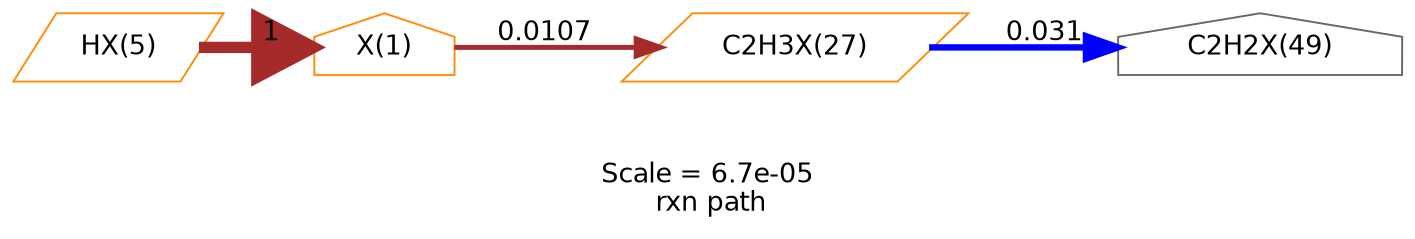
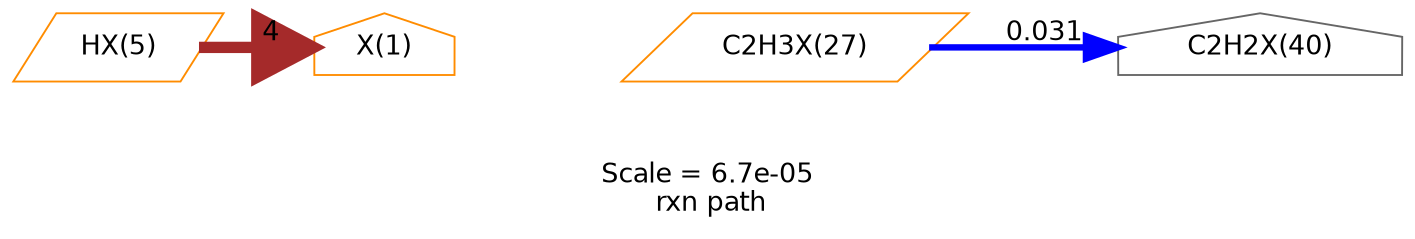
edge "HX(5)" -> "X(1)": label " 1" -> " 4"
edge "X(1)" -> "C2H3X(27)": removed, label "0.0107"
node "C2H2X(49)": label "C2H2X(49)" -> "C2H2X(40)"
